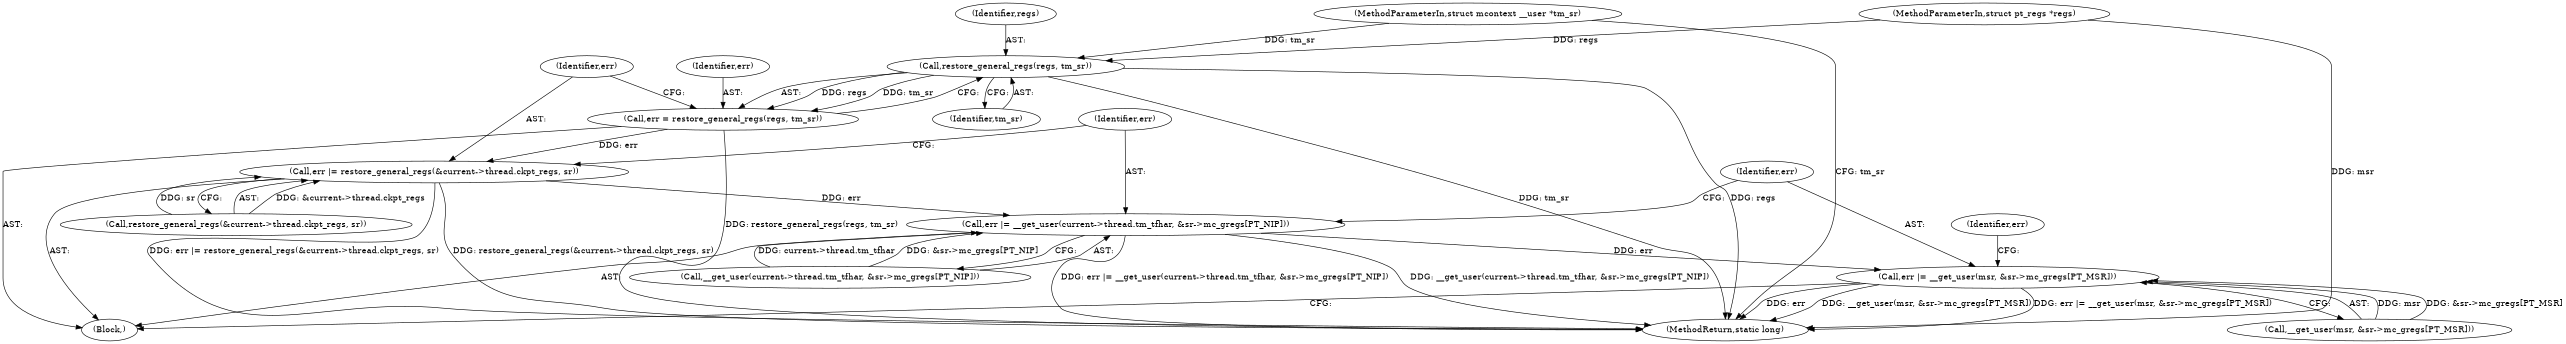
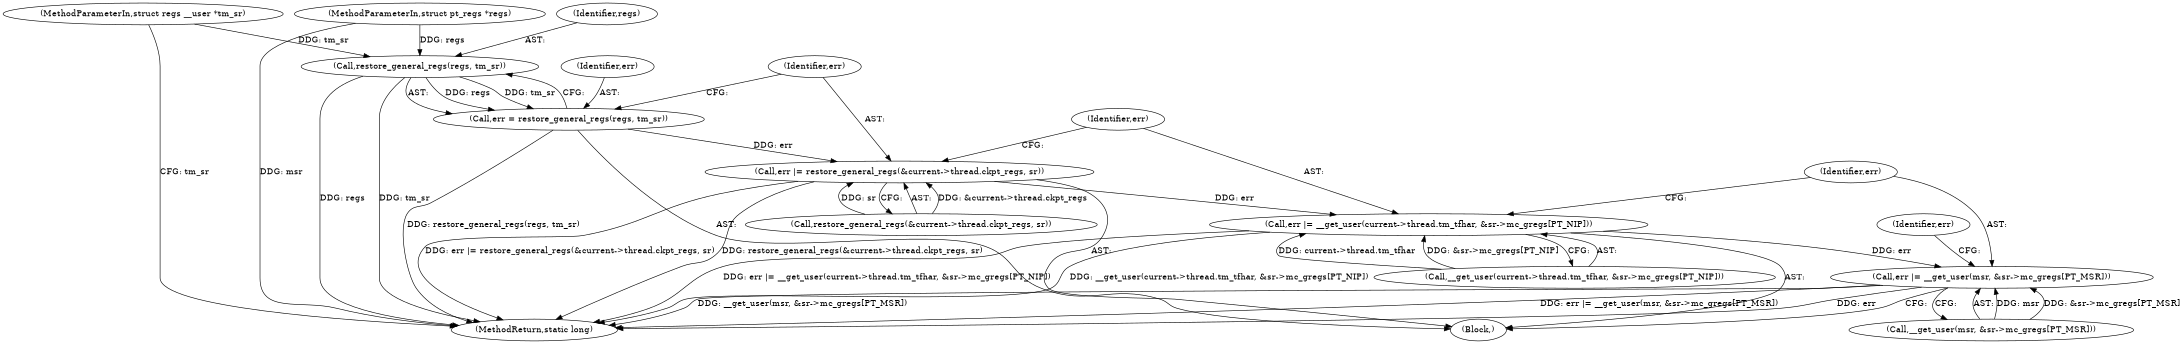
node "(MethodParameterIn,struct mcontext __user *tm_sr)": label "(MethodParameterIn,struct mcontext __user *tm_sr)" -> "(MethodParameterIn,struct regs __user *tm_sr)"
node "(Identifier,tm_sr)": removed
